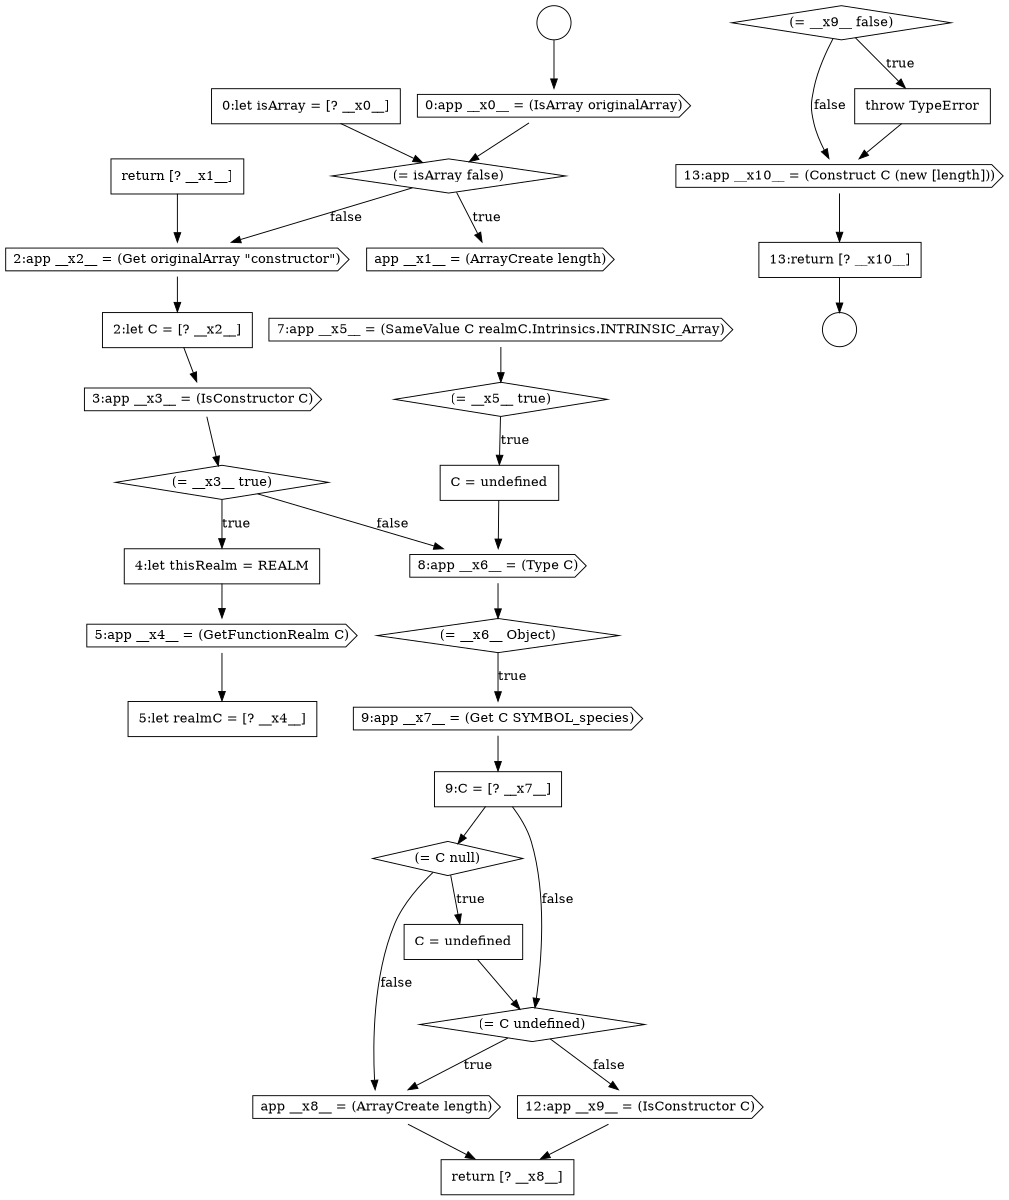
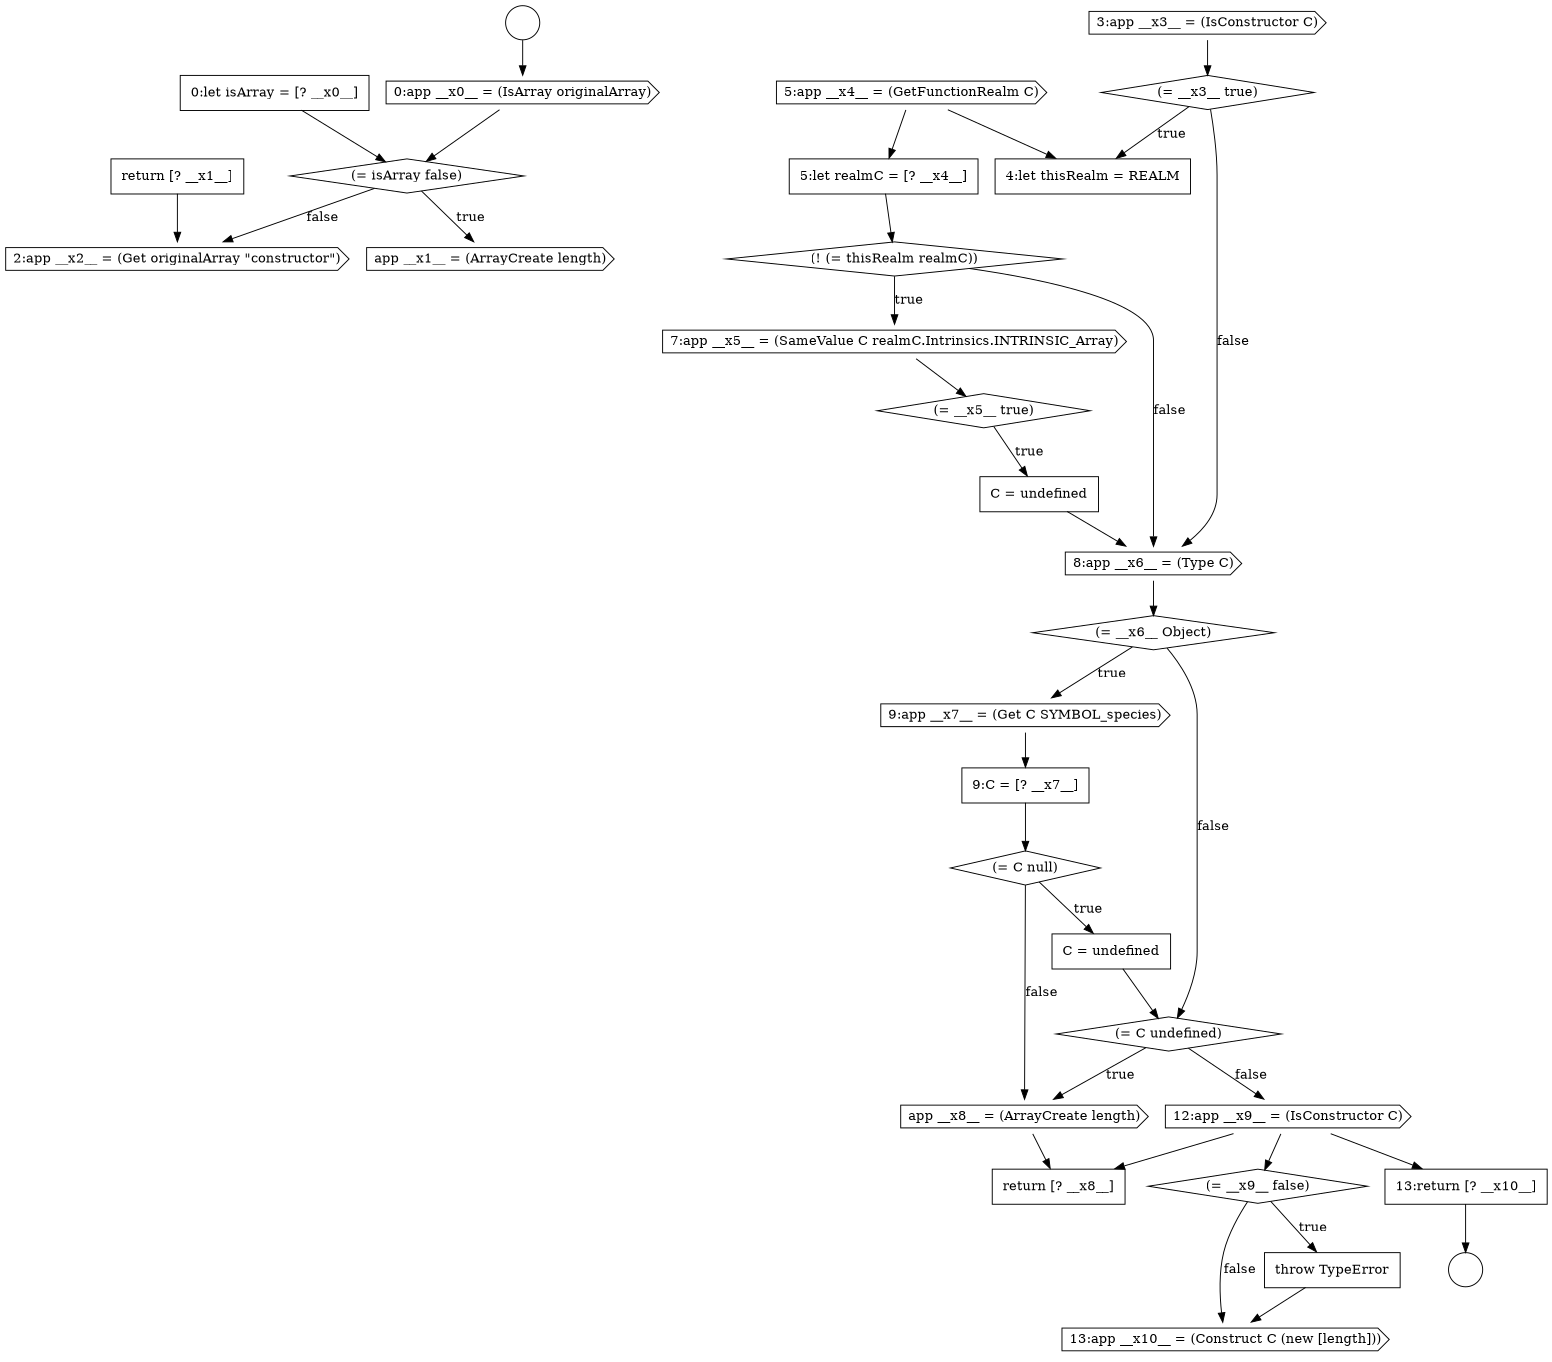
edge "13:app __x10__ = (Construct C (new [length]))" -> "13:return [? __x10__]": now "12:app __x9__ = (IsConstructor C)" -> "13:return [? __x10__]"
node "(! (= thisRealm realmC))": added
node "2:let C = [? __x2__]": removed
edge "4:let thisRealm = REALM" -> "5:app __x4__ = (GetFunctionRealm C)": reversed
edge "9:C = [? __x7__]" -> "(= C undefined)": now "(= __x6__ Object)" -> "(= C undefined)"
edge "12:app __x9__ = (IsConstructor C)" -> "(= __x9__ false)": added
